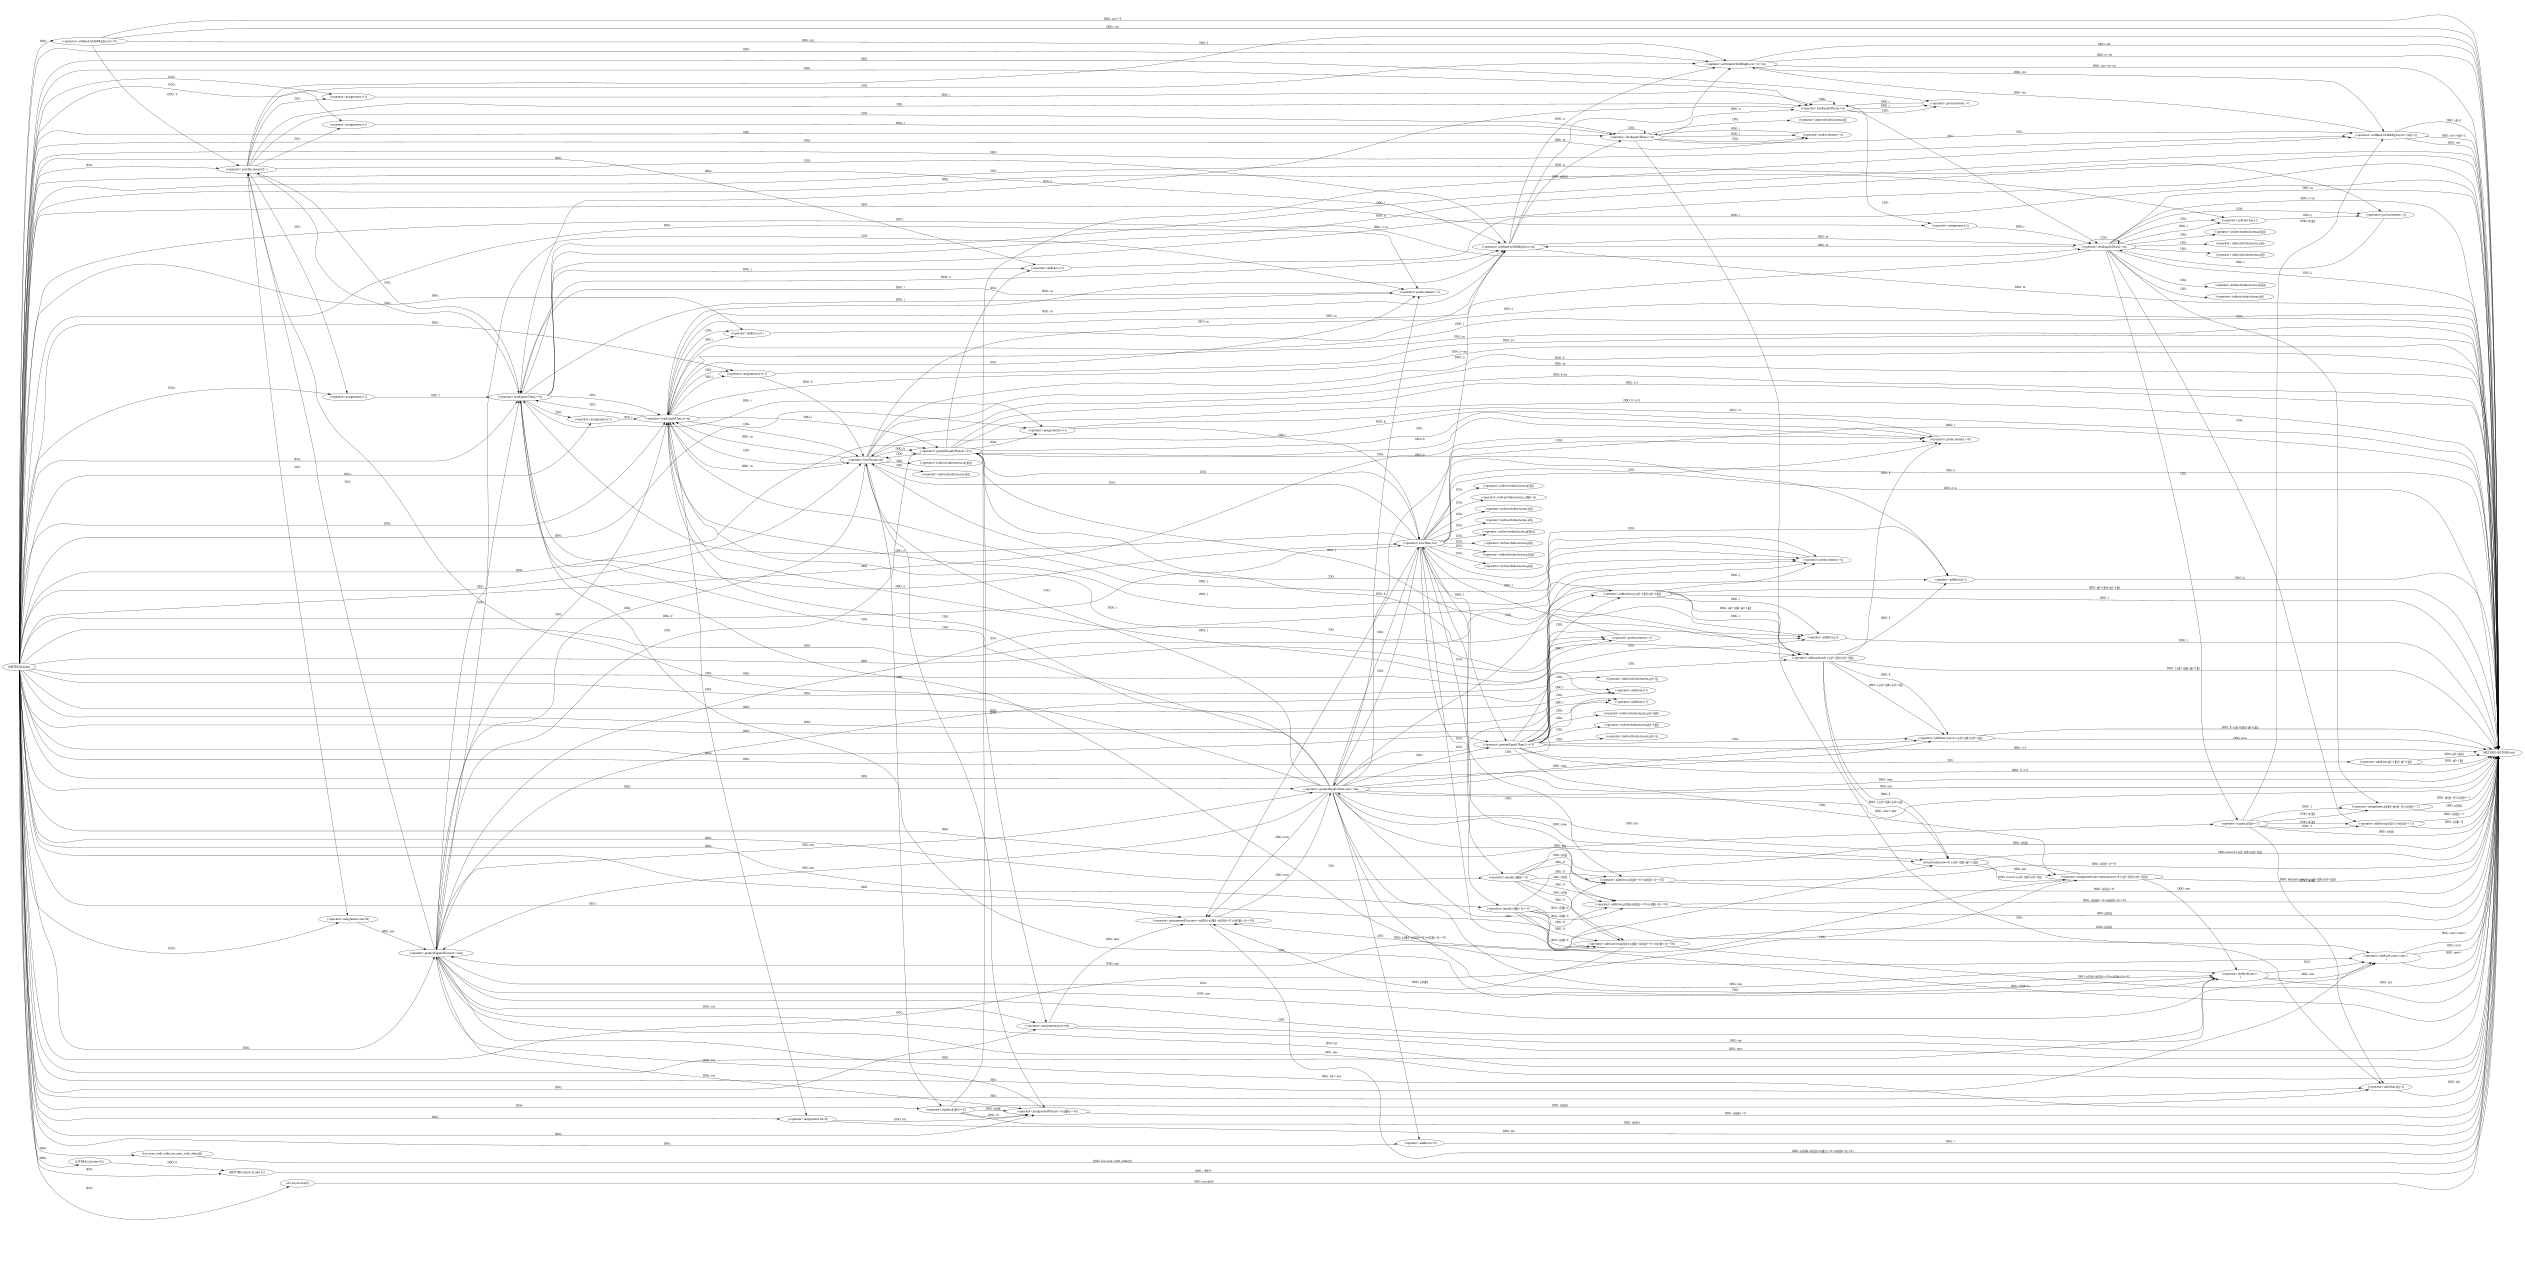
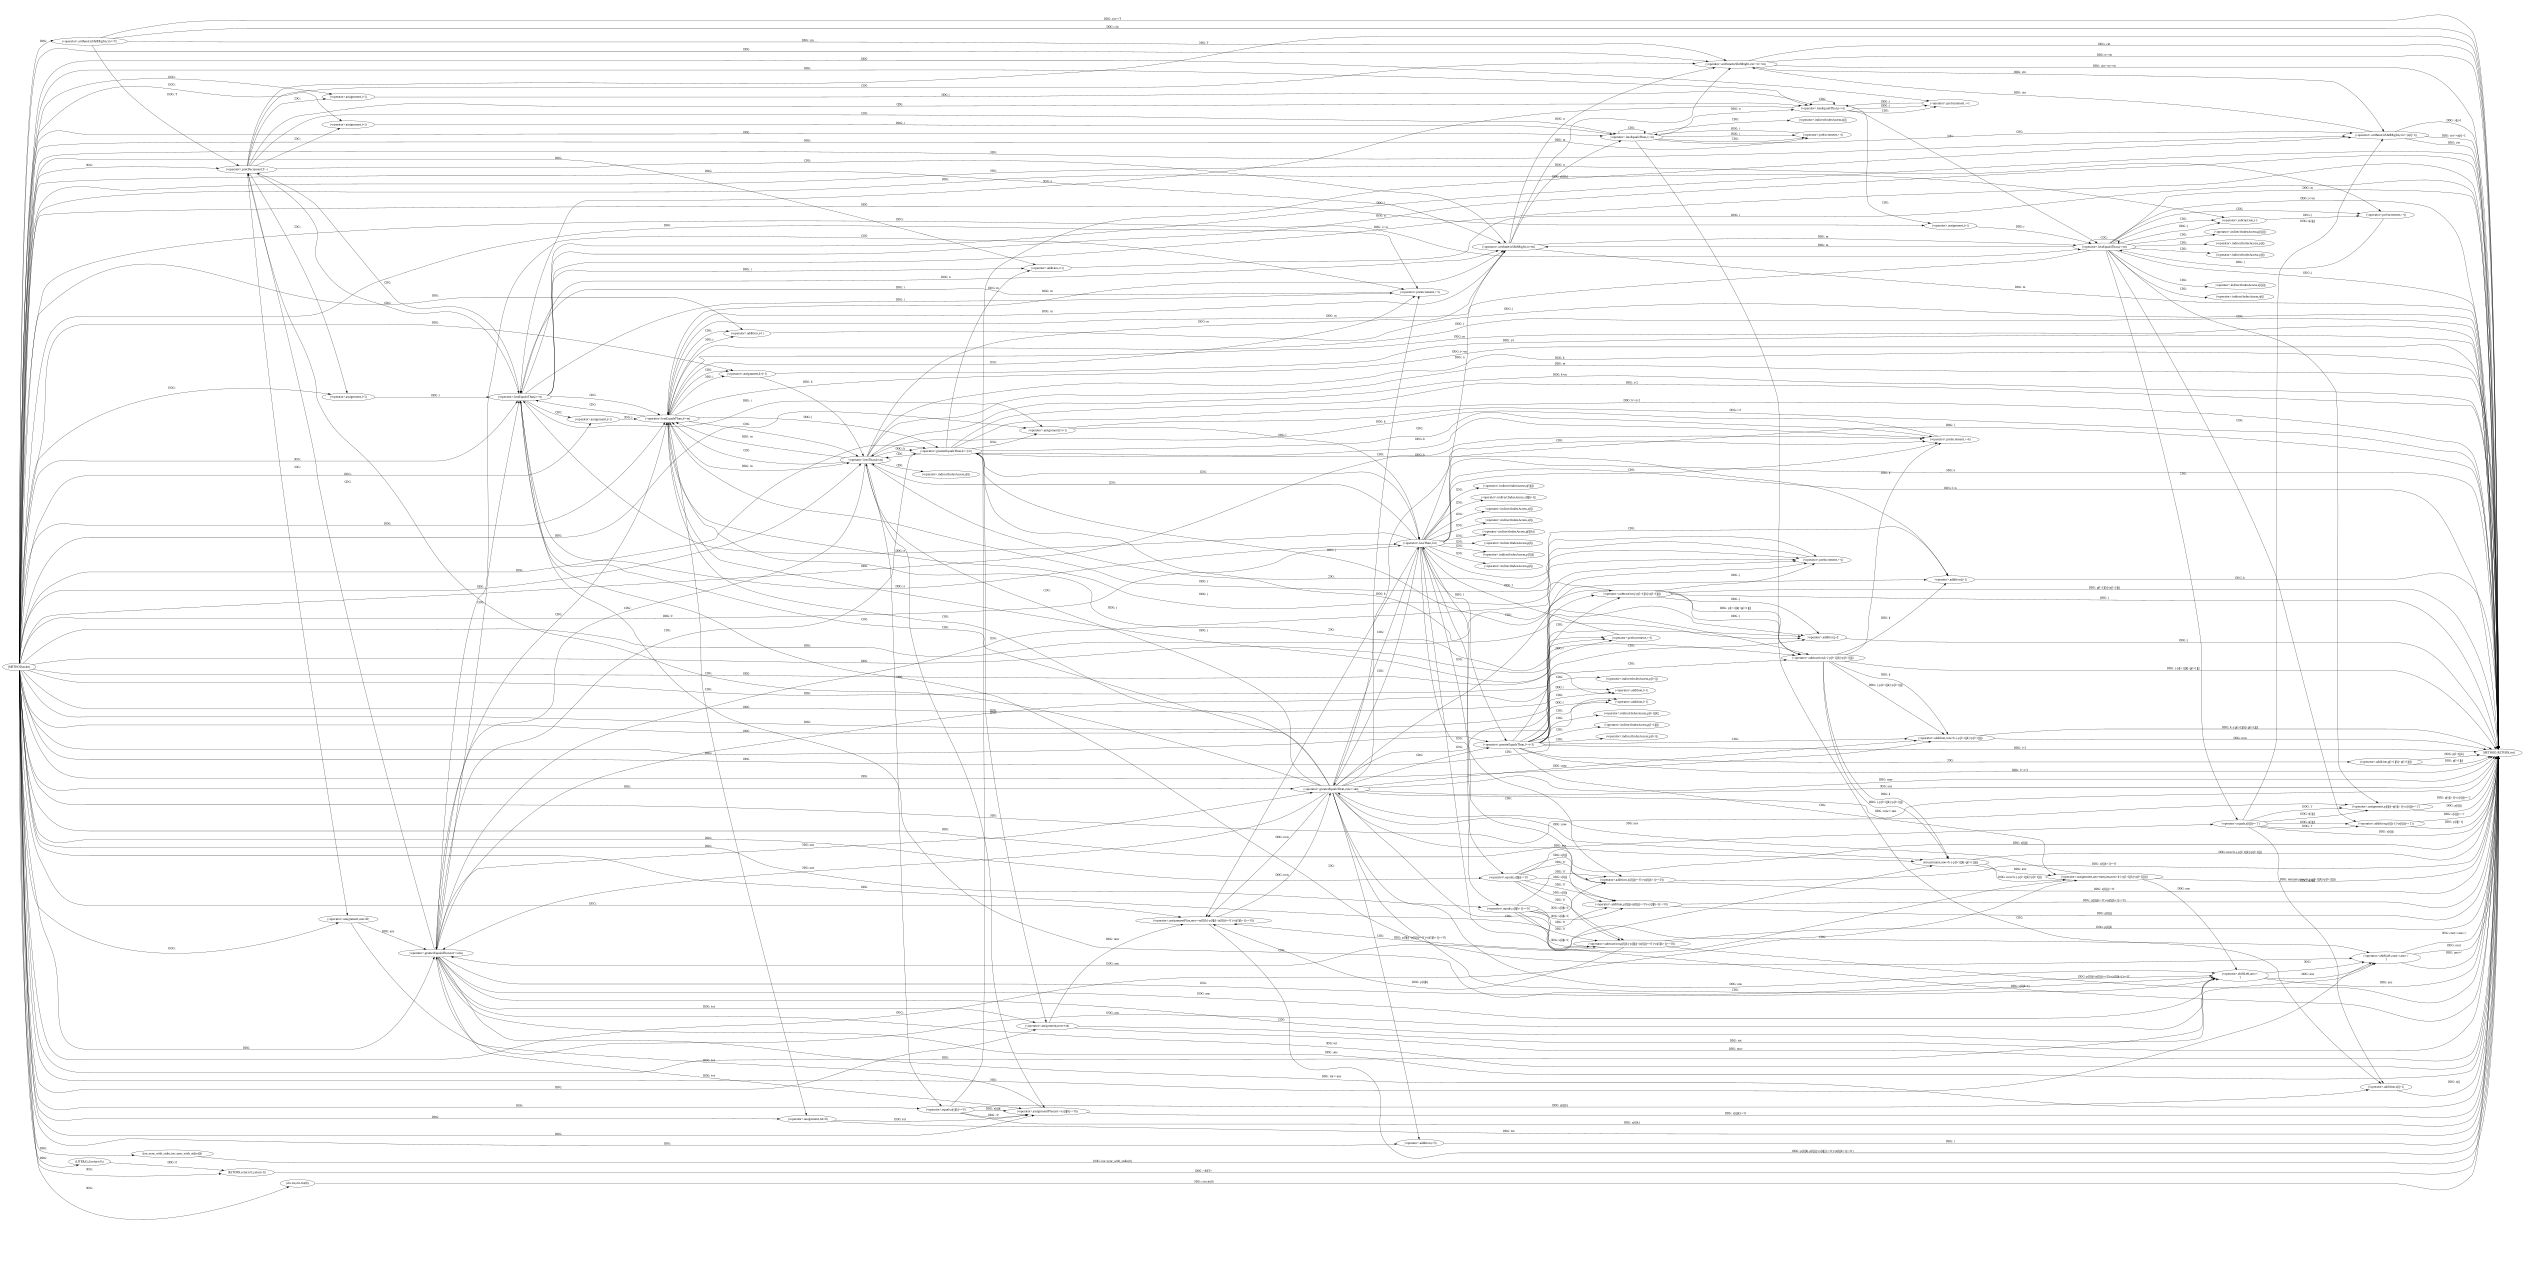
edge "(<operator>.greaterEqualsThan,k>=j+2)" -> "(<operator>.addition,i+1)": label "CDG: " -> "DDG: m"
node "(<operator>.indirectIndexAccess,s[i][k])": removed
edge "(<operator>.assignment,ans=20)" -> "(<operator>.shiftLeft,ans<<' ')": added, label "DDG: ans"
edge "(METHOD,main)" -> "(<operator>.addition,s[i]+1)": now "(METHOD,main)" -> "(<operator>.assignment,p[i][j]=p[i][j-1]+(s[i][j]=='1'))"
node "(RETURN,return 0;,min 0;)": label "(RETURN,return 0;,min 0;)" -> "(RETURN,return 0;,return 0;)"
